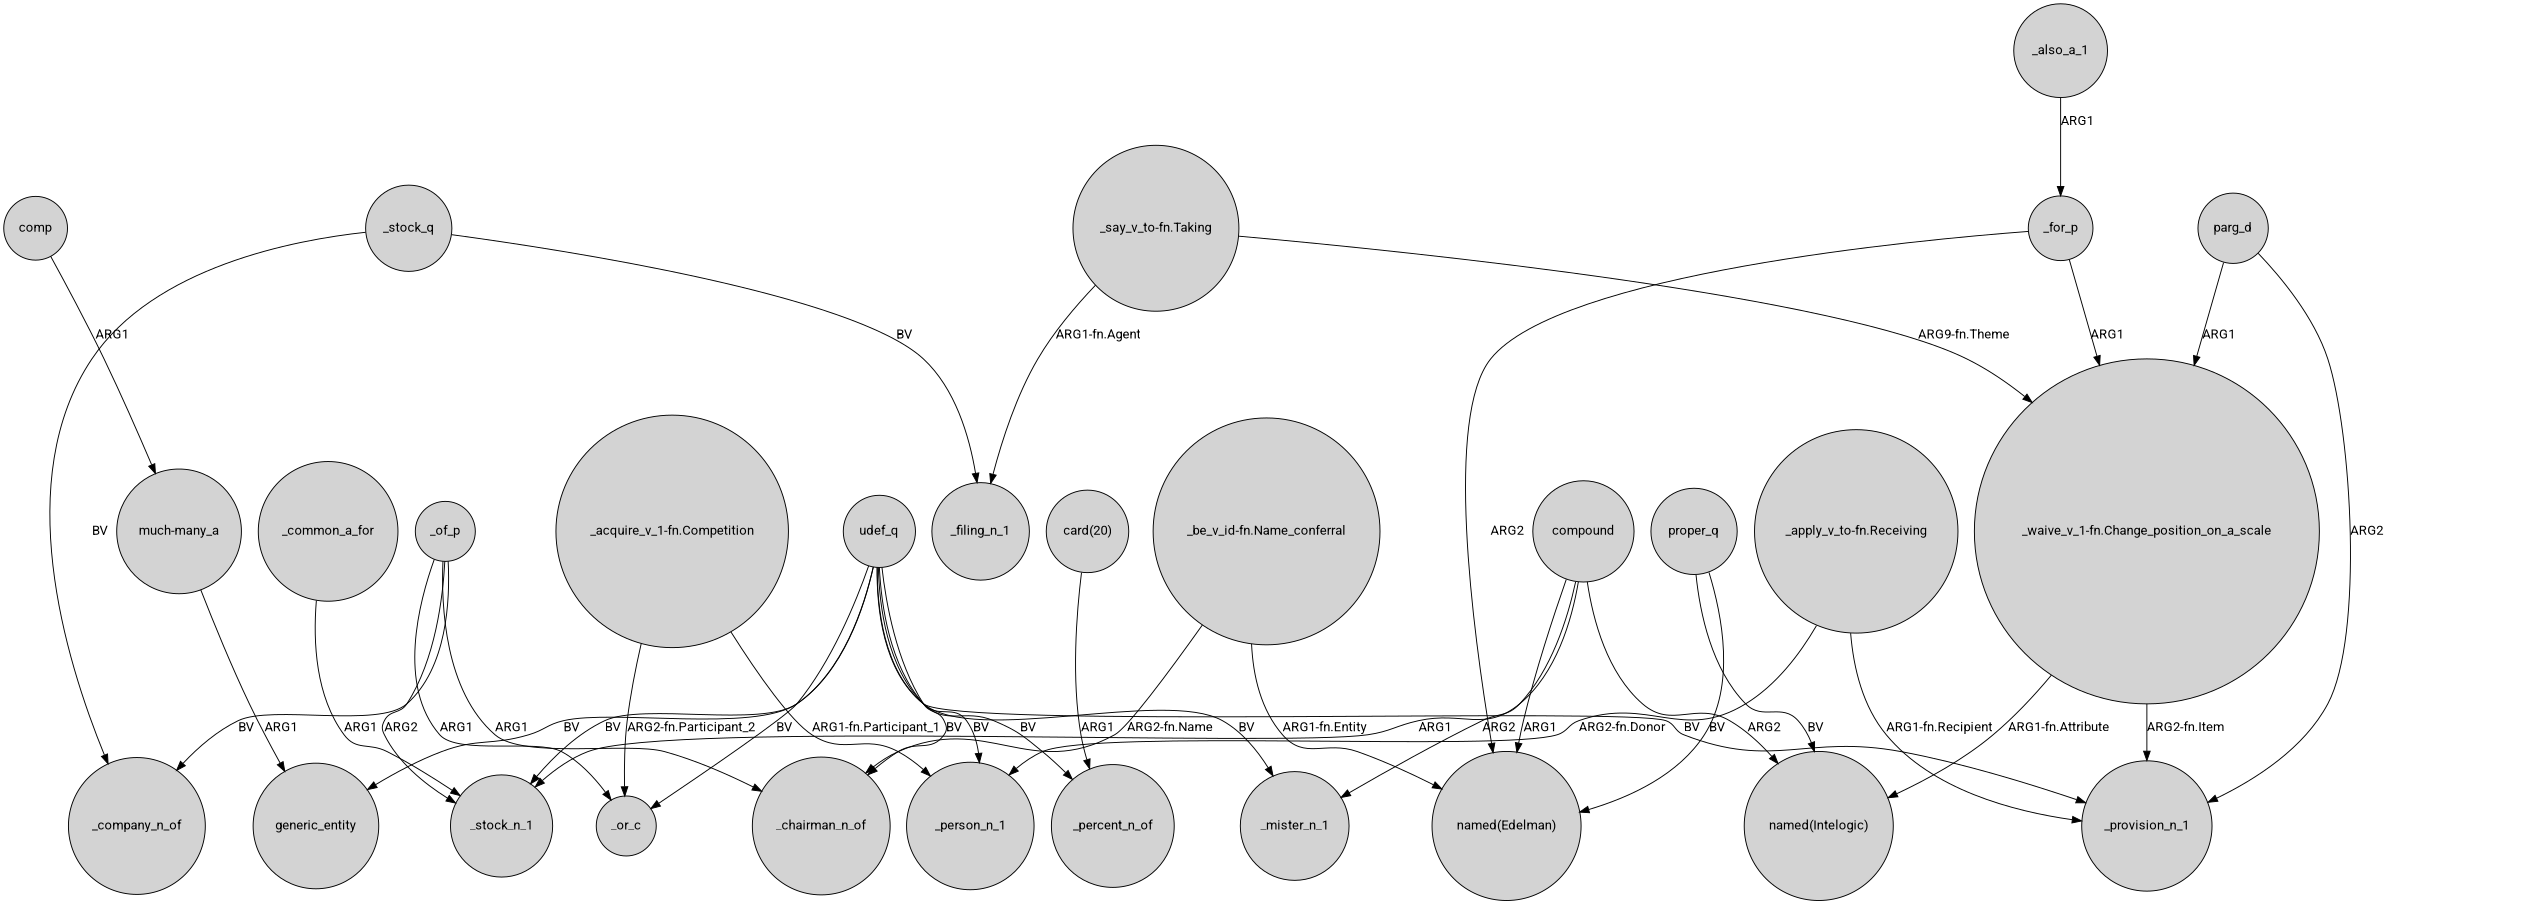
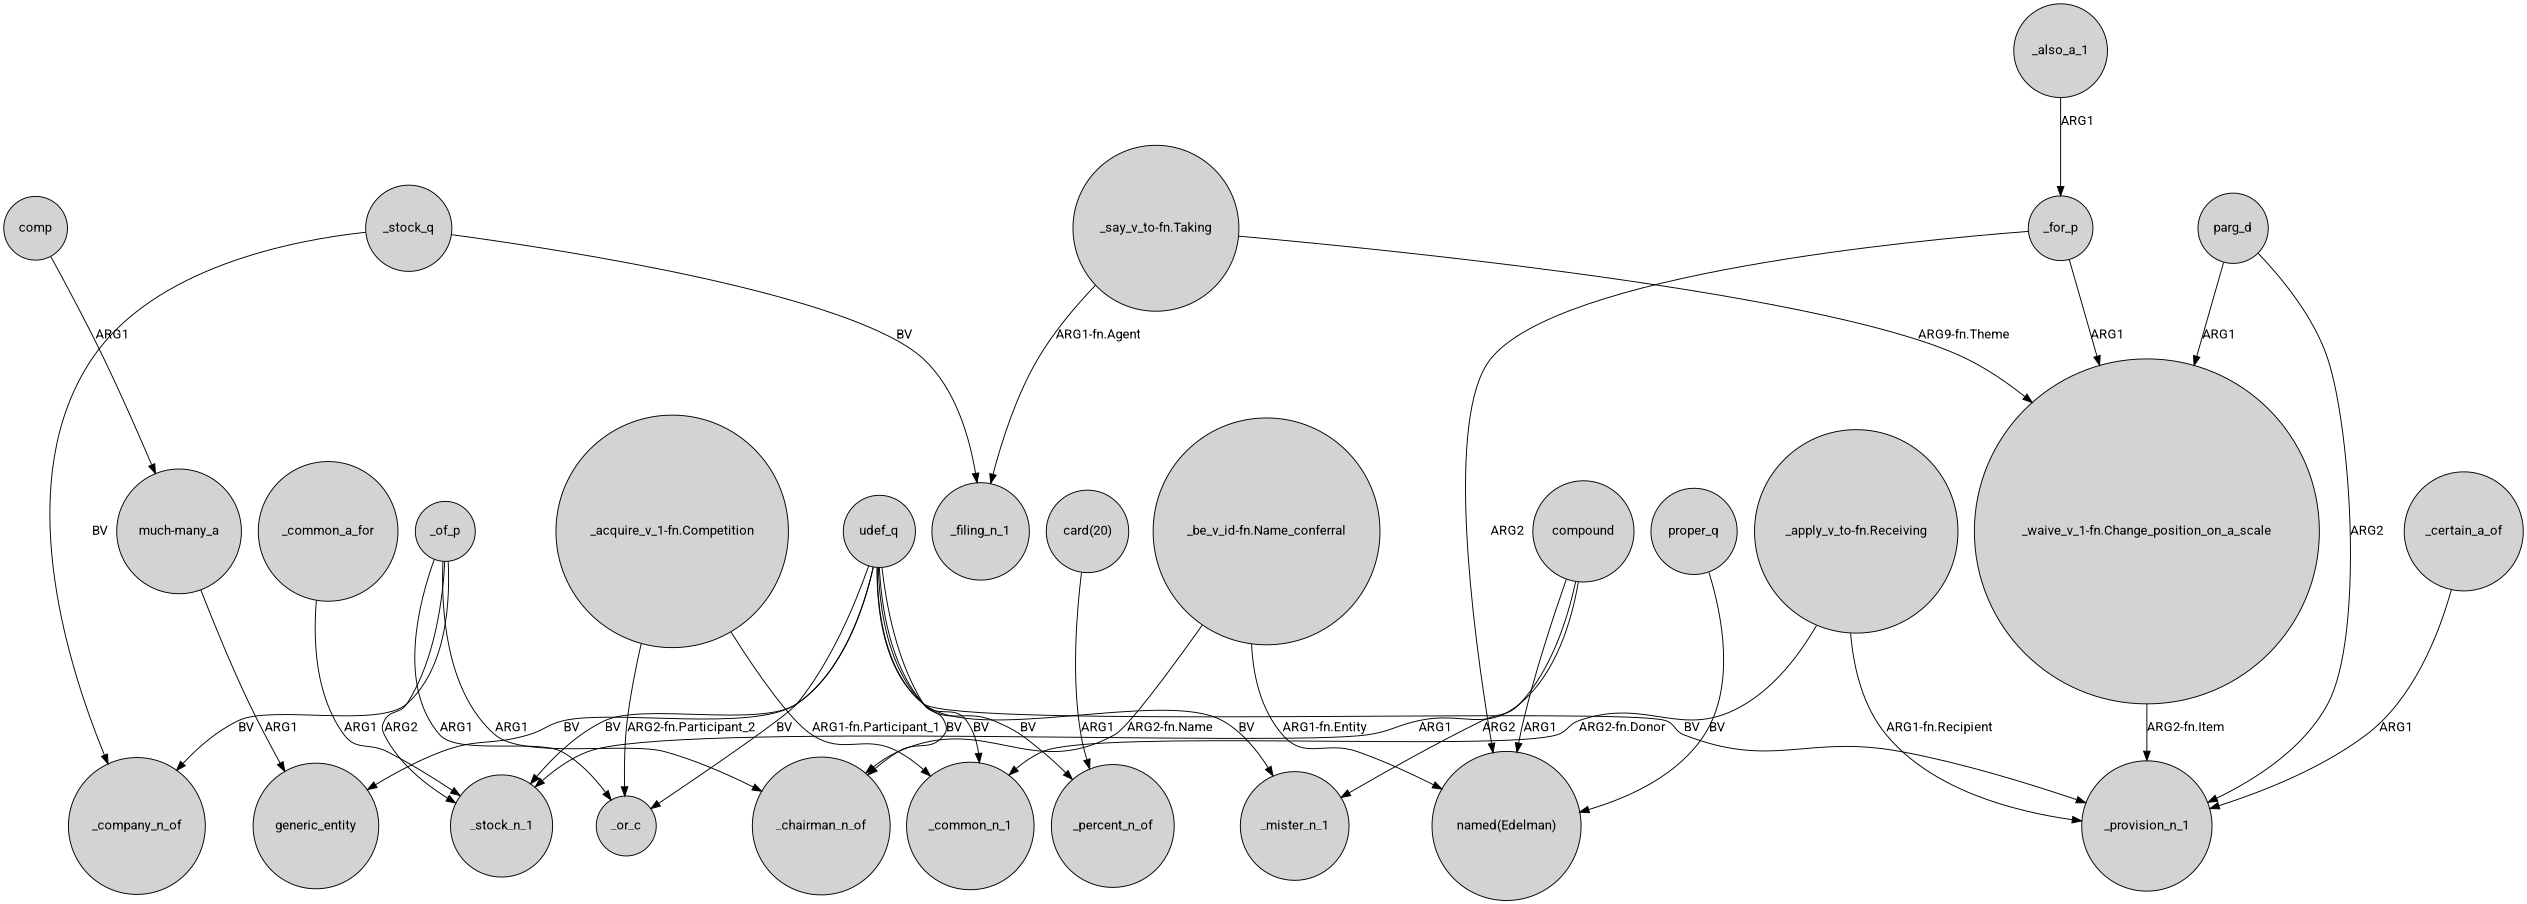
node "_certain_a_of": added
node "_person_n_1": label "_person_n_1" -> "_common_n_1"
node "named(Intelogic)": removed
